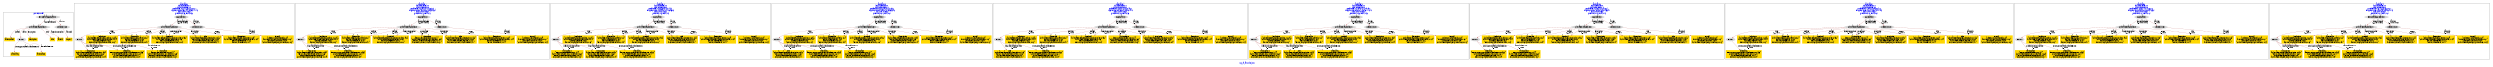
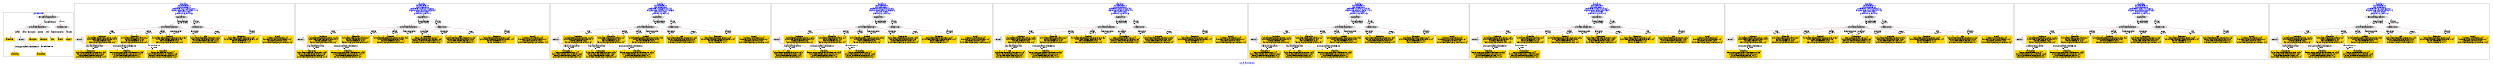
node "date_created": label "date_created" -> "date_made"
node "technique": added
